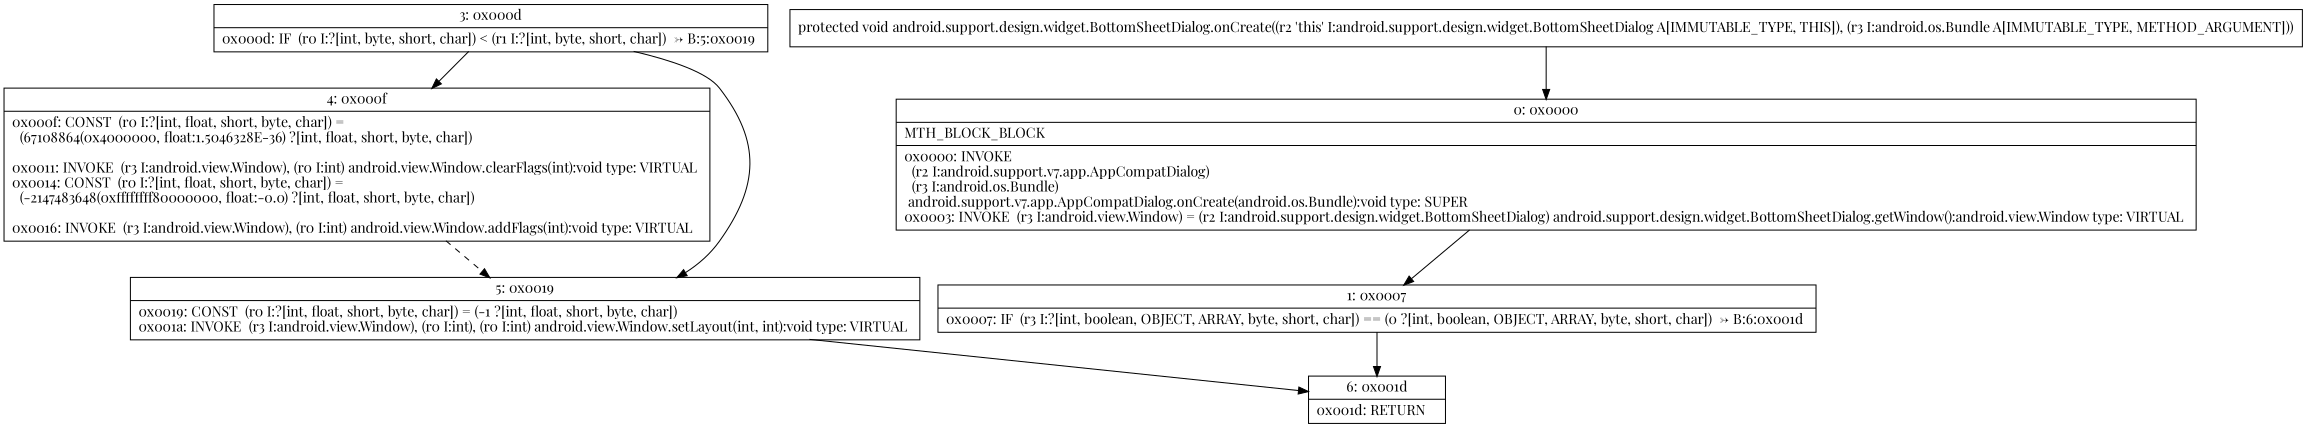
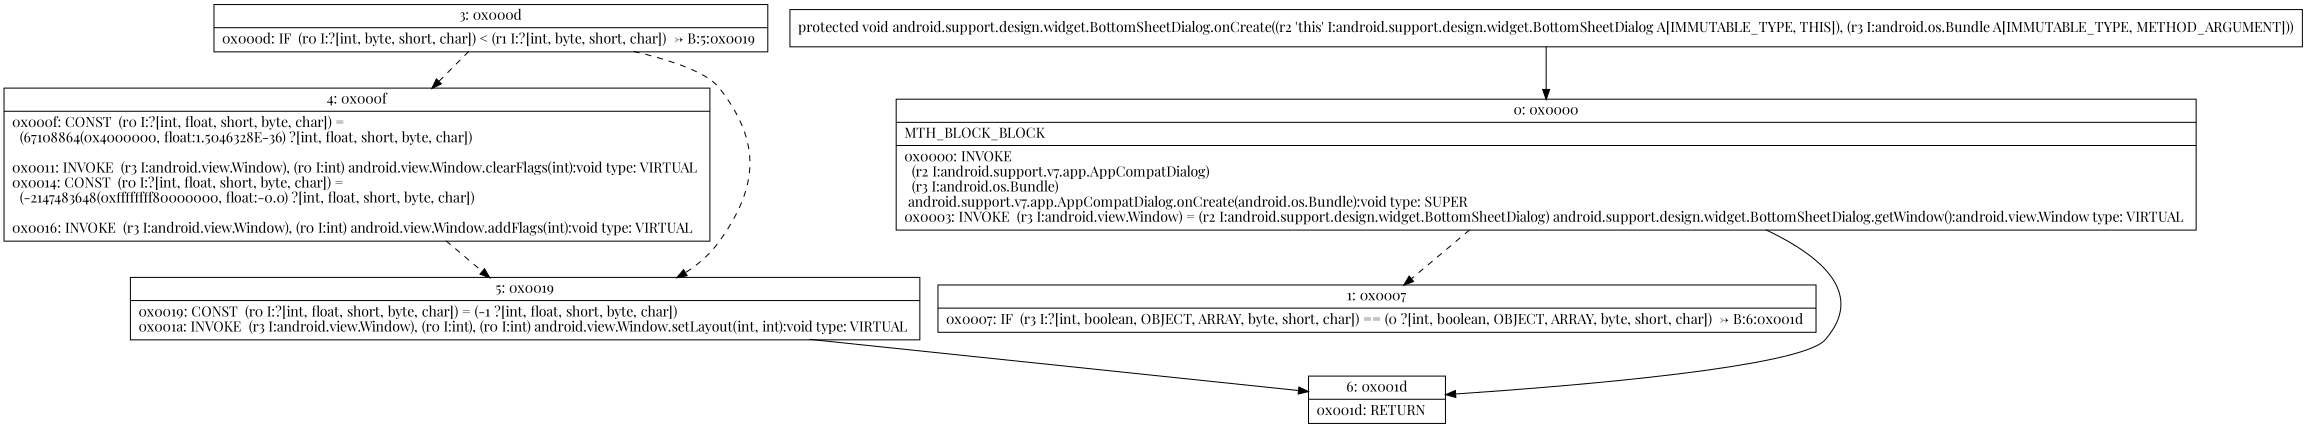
edge "3: 0x000d" -> "4: 0x000f": style solid -> dashed
edge "3: 0x000d" -> "5: 0x0019": style solid -> dashed
edge "0: 0x0000" -> "1: 0x0007": style solid -> dashed
edge "1: 0x0007" -> "6: 0x001d": now "0: 0x0000" -> "6: 0x001d"
